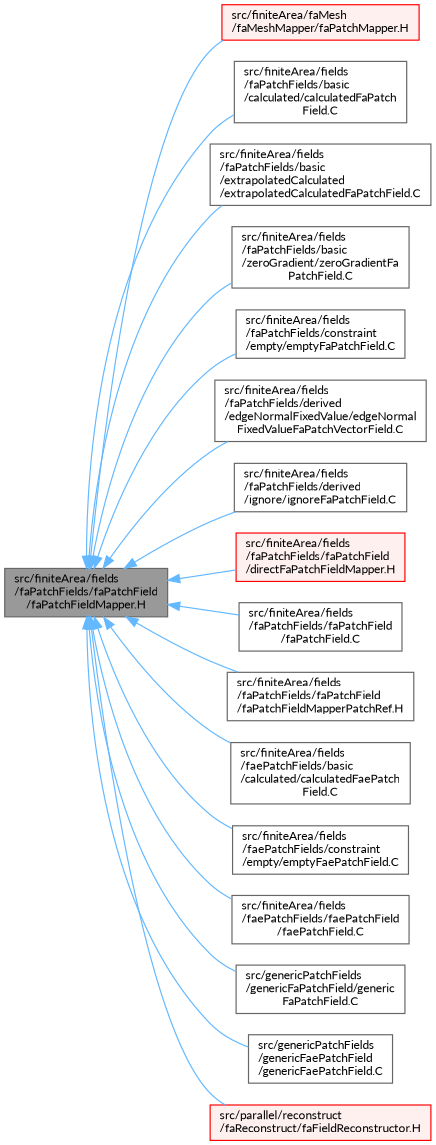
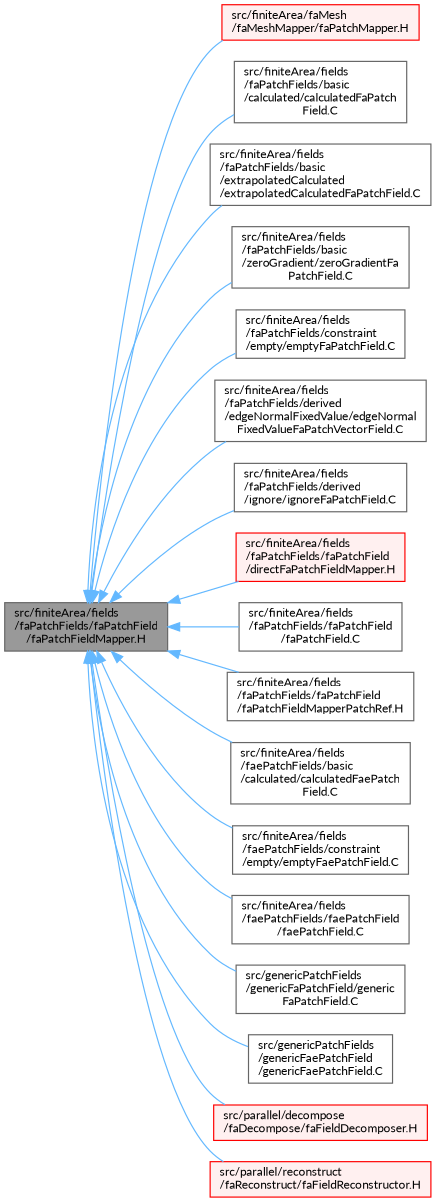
node "src/parallel/decompose /faDecompose/faFieldDecomposer.H": added
